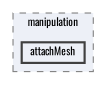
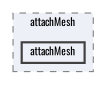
cluster "manipulation": label "manipulation" -> "attachMesh"
